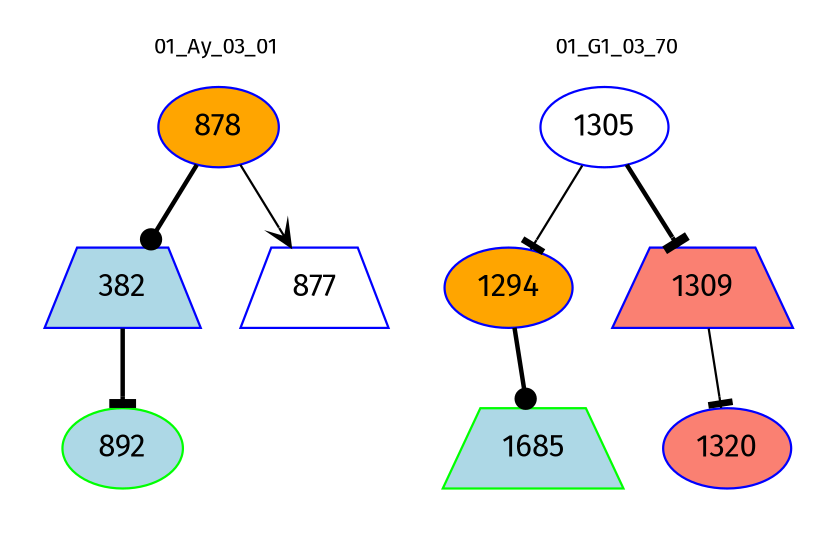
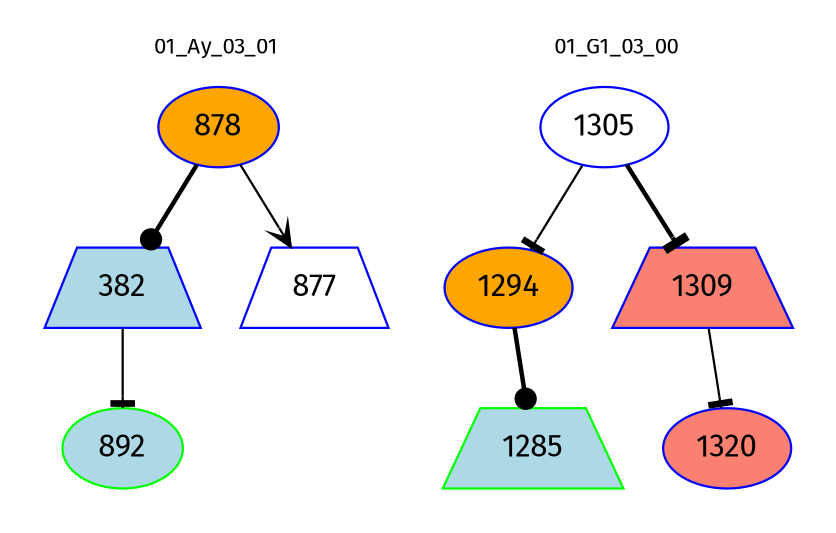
cluster "01_G1_03_70": label "01_G1_03_70" -> "01_G1_03_00"
edge "382" -> "892": style bold -> solid
node "1685": label "1685" -> "1285"
